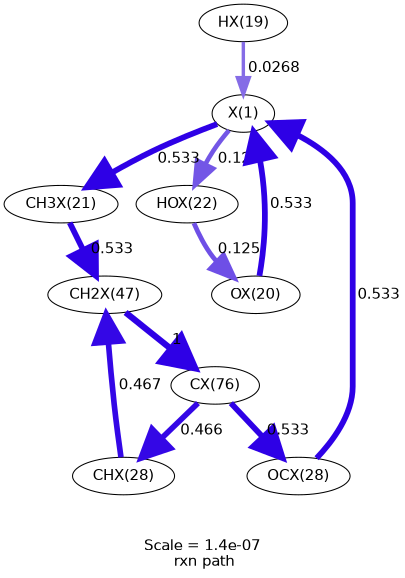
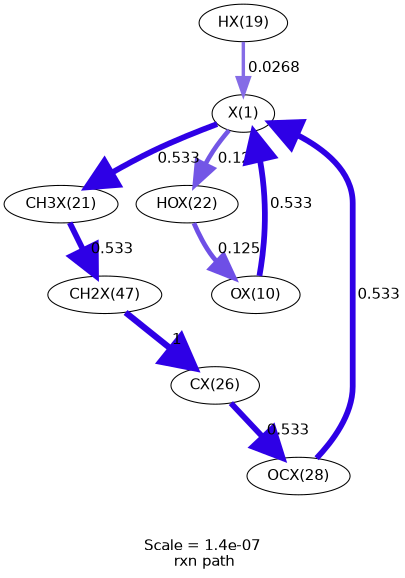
node "OX(20)": label "OX(20)" -> "OX(10)"
node "CX(76)": label "CX(76)" -> "CX(26)"
node "CHX(28)": removed
